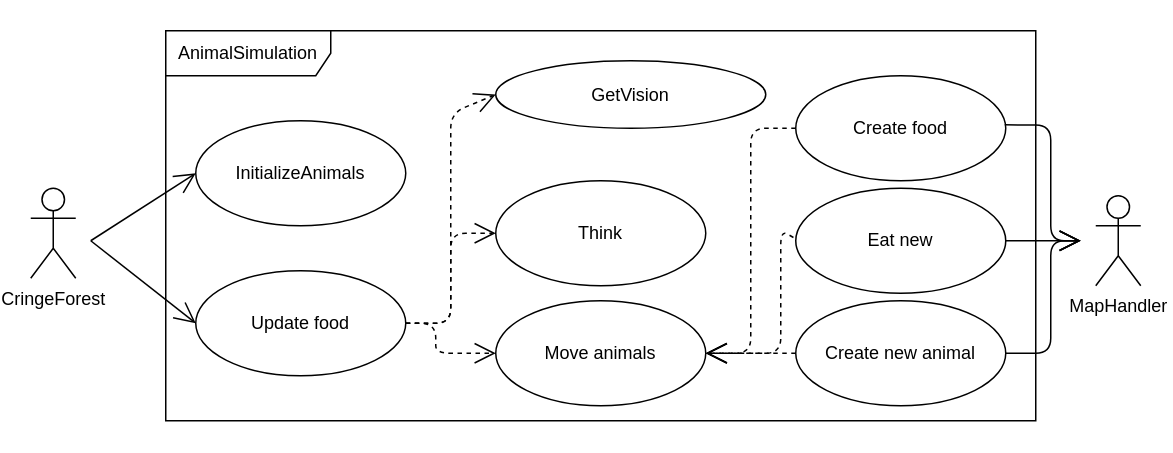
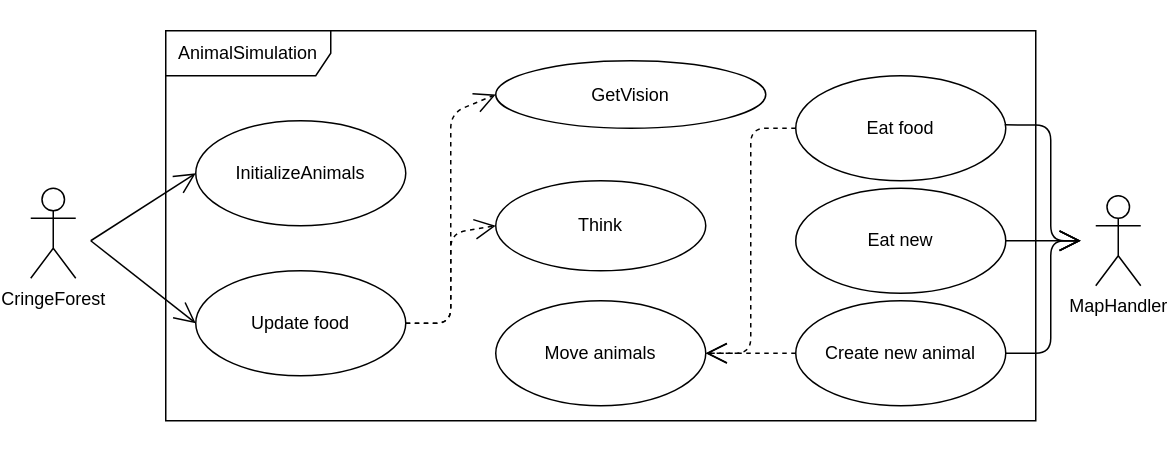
node "Create food": label "Create food" -> "Eat food"
node "Think": size 210x105 -> 210x90
edge "Eat new" -> "Move animals": removed
edge "Update food" -> "Move animals": removed
